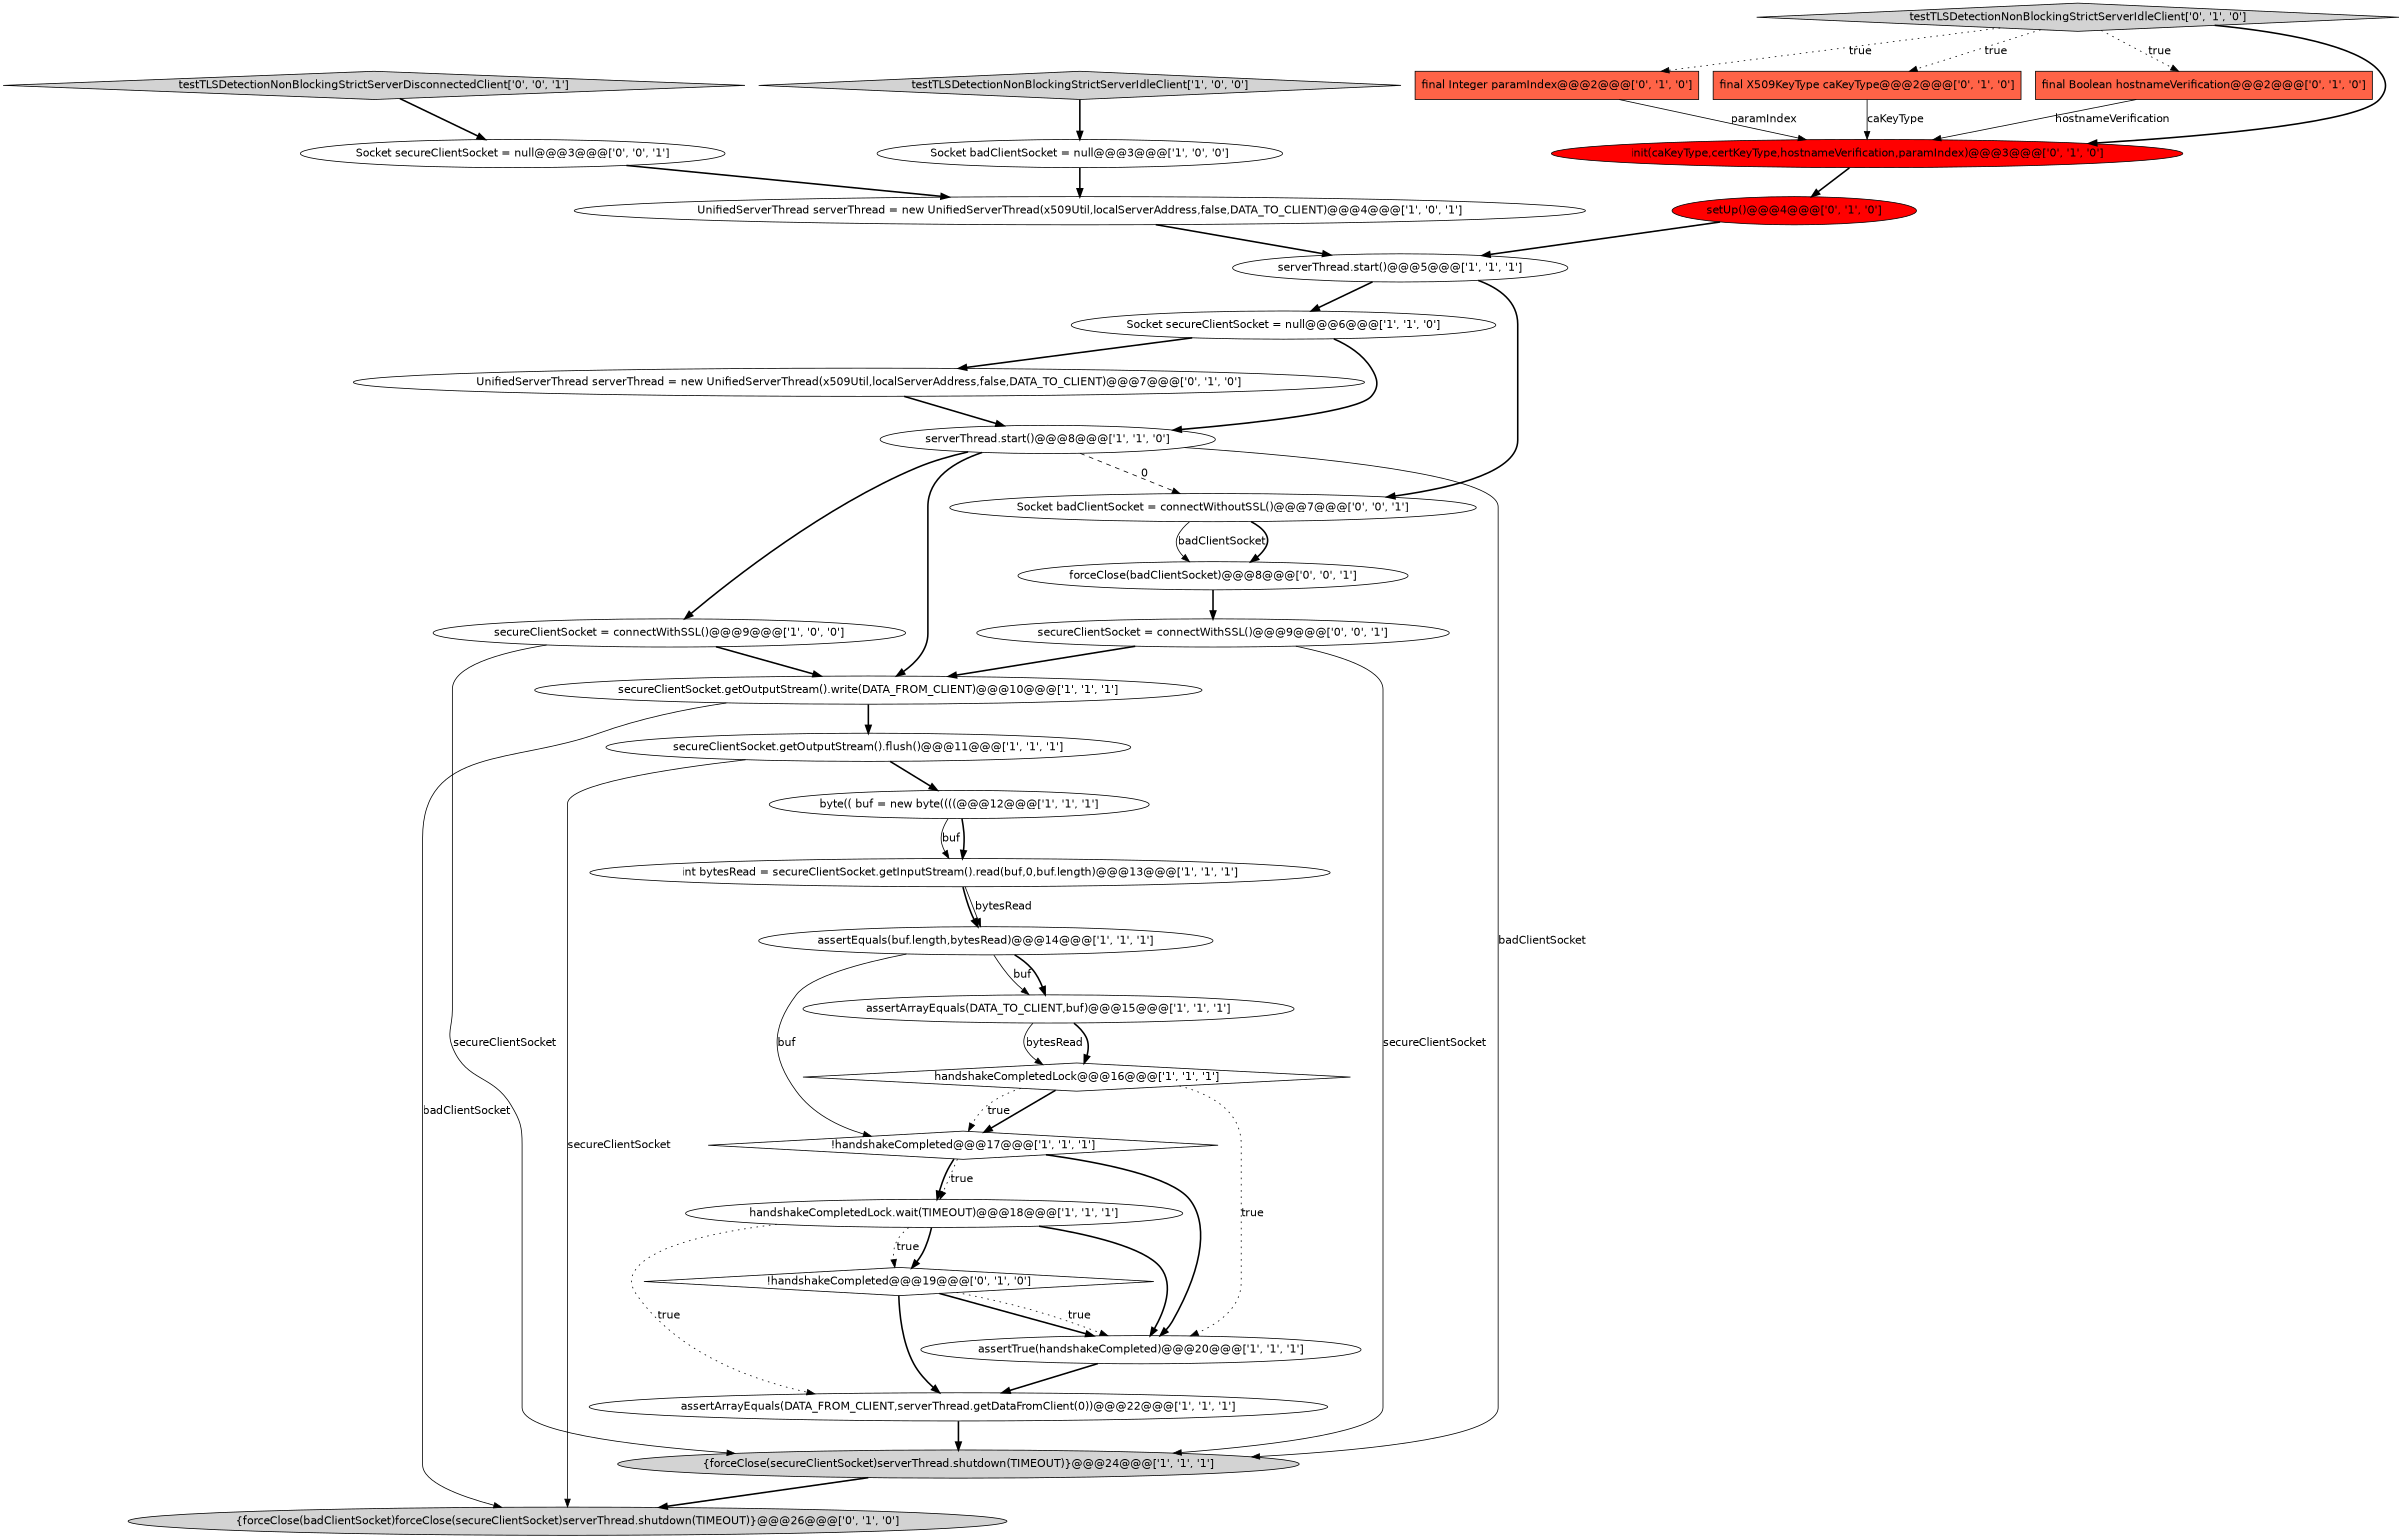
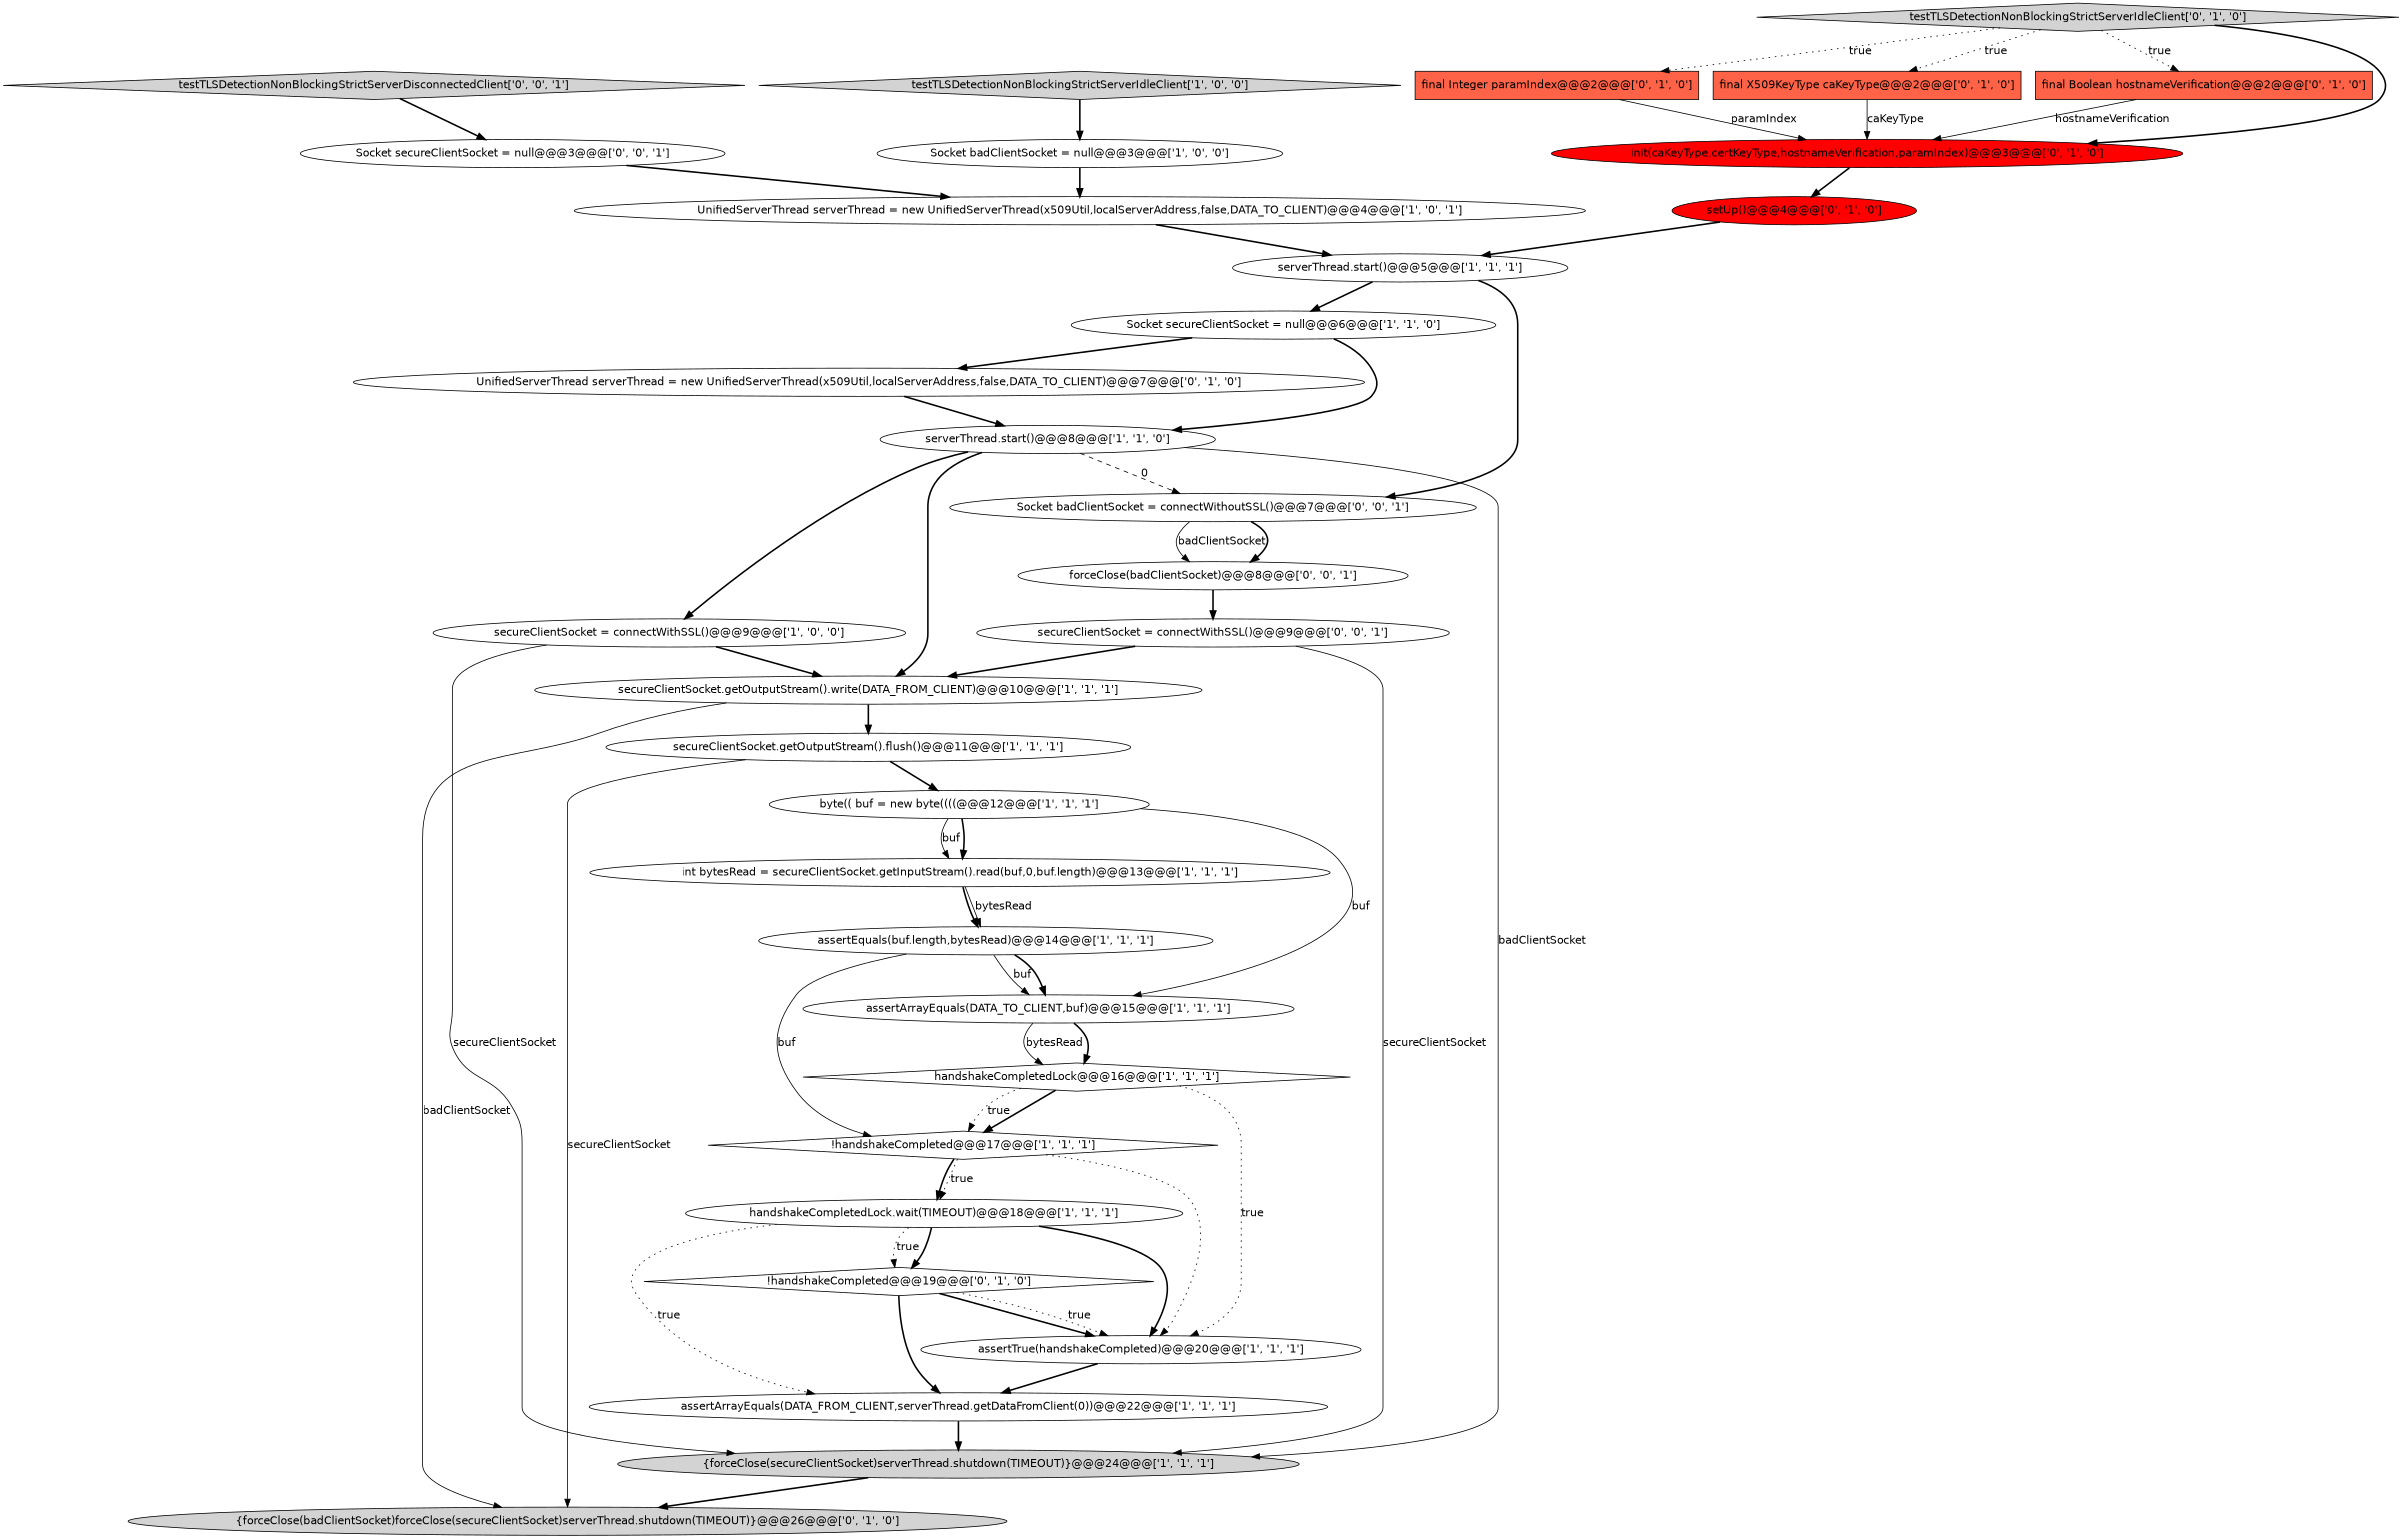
edge "byte(( buf = new byte((((@@@12@@@['1', '1', '1']" -> "assertArrayEquals(DATA_TO_CLIENT,buf)@@@15@@@['1', '1', '1']": added, label "buf"
edge "!handshakeCompleted@@@17@@@['1', '1', '1']" -> "assertTrue(handshakeCompleted)@@@20@@@['1', '1', '1']": style bold -> dotted
